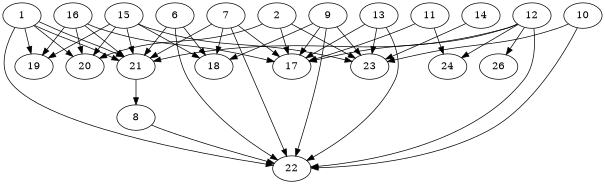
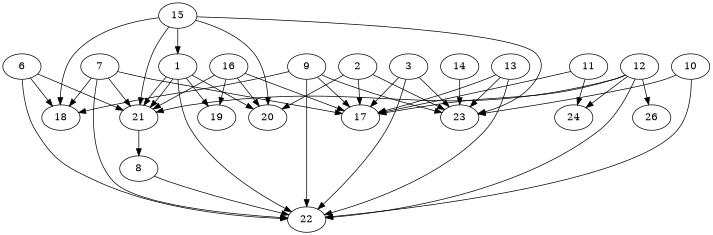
edge "15" -> "19": now "15" -> "1"
node "3": added
